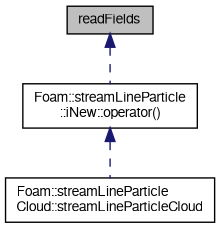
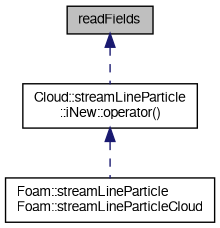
node "Foam::streamLineParticle ::iNew::operator()": label "Foam::streamLineParticle ::iNew::operator()" -> "Cloud::streamLineParticle ::iNew::operator()"
node "Foam::streamLineParticle Cloud::streamLineParticleCloud": label "Foam::streamLineParticle Cloud::streamLineParticleCloud" -> "Foam::streamLineParticle Foam::streamLineParticleCloud"
